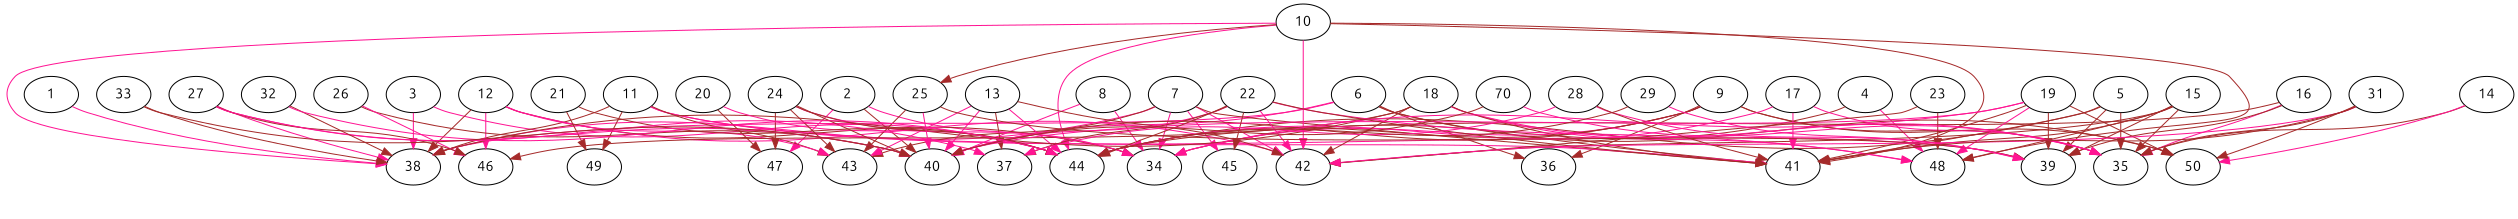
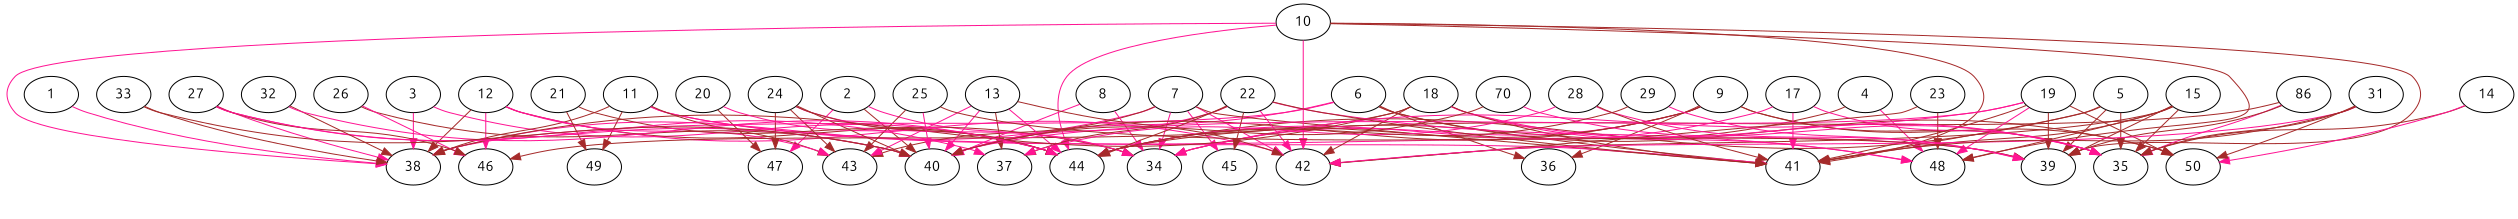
edge "10" -> "25": now "10" -> "39"
node "16": label "16" -> "86"
